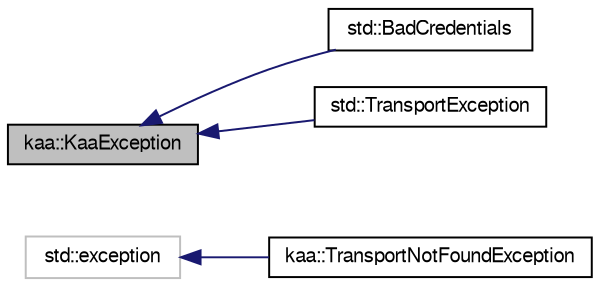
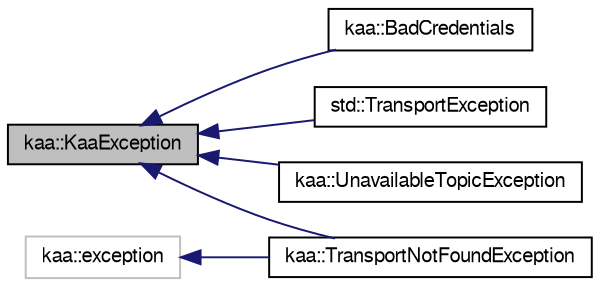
node "std::BadCredentials": label "std::BadCredentials" -> "kaa::BadCredentials"
node "kaa::UnavailableTopicException": added
edge "kaa::TransportNotFoundException" -> "kaa::KaaException": added
node "std::exception": label "std::exception" -> "kaa::exception"
